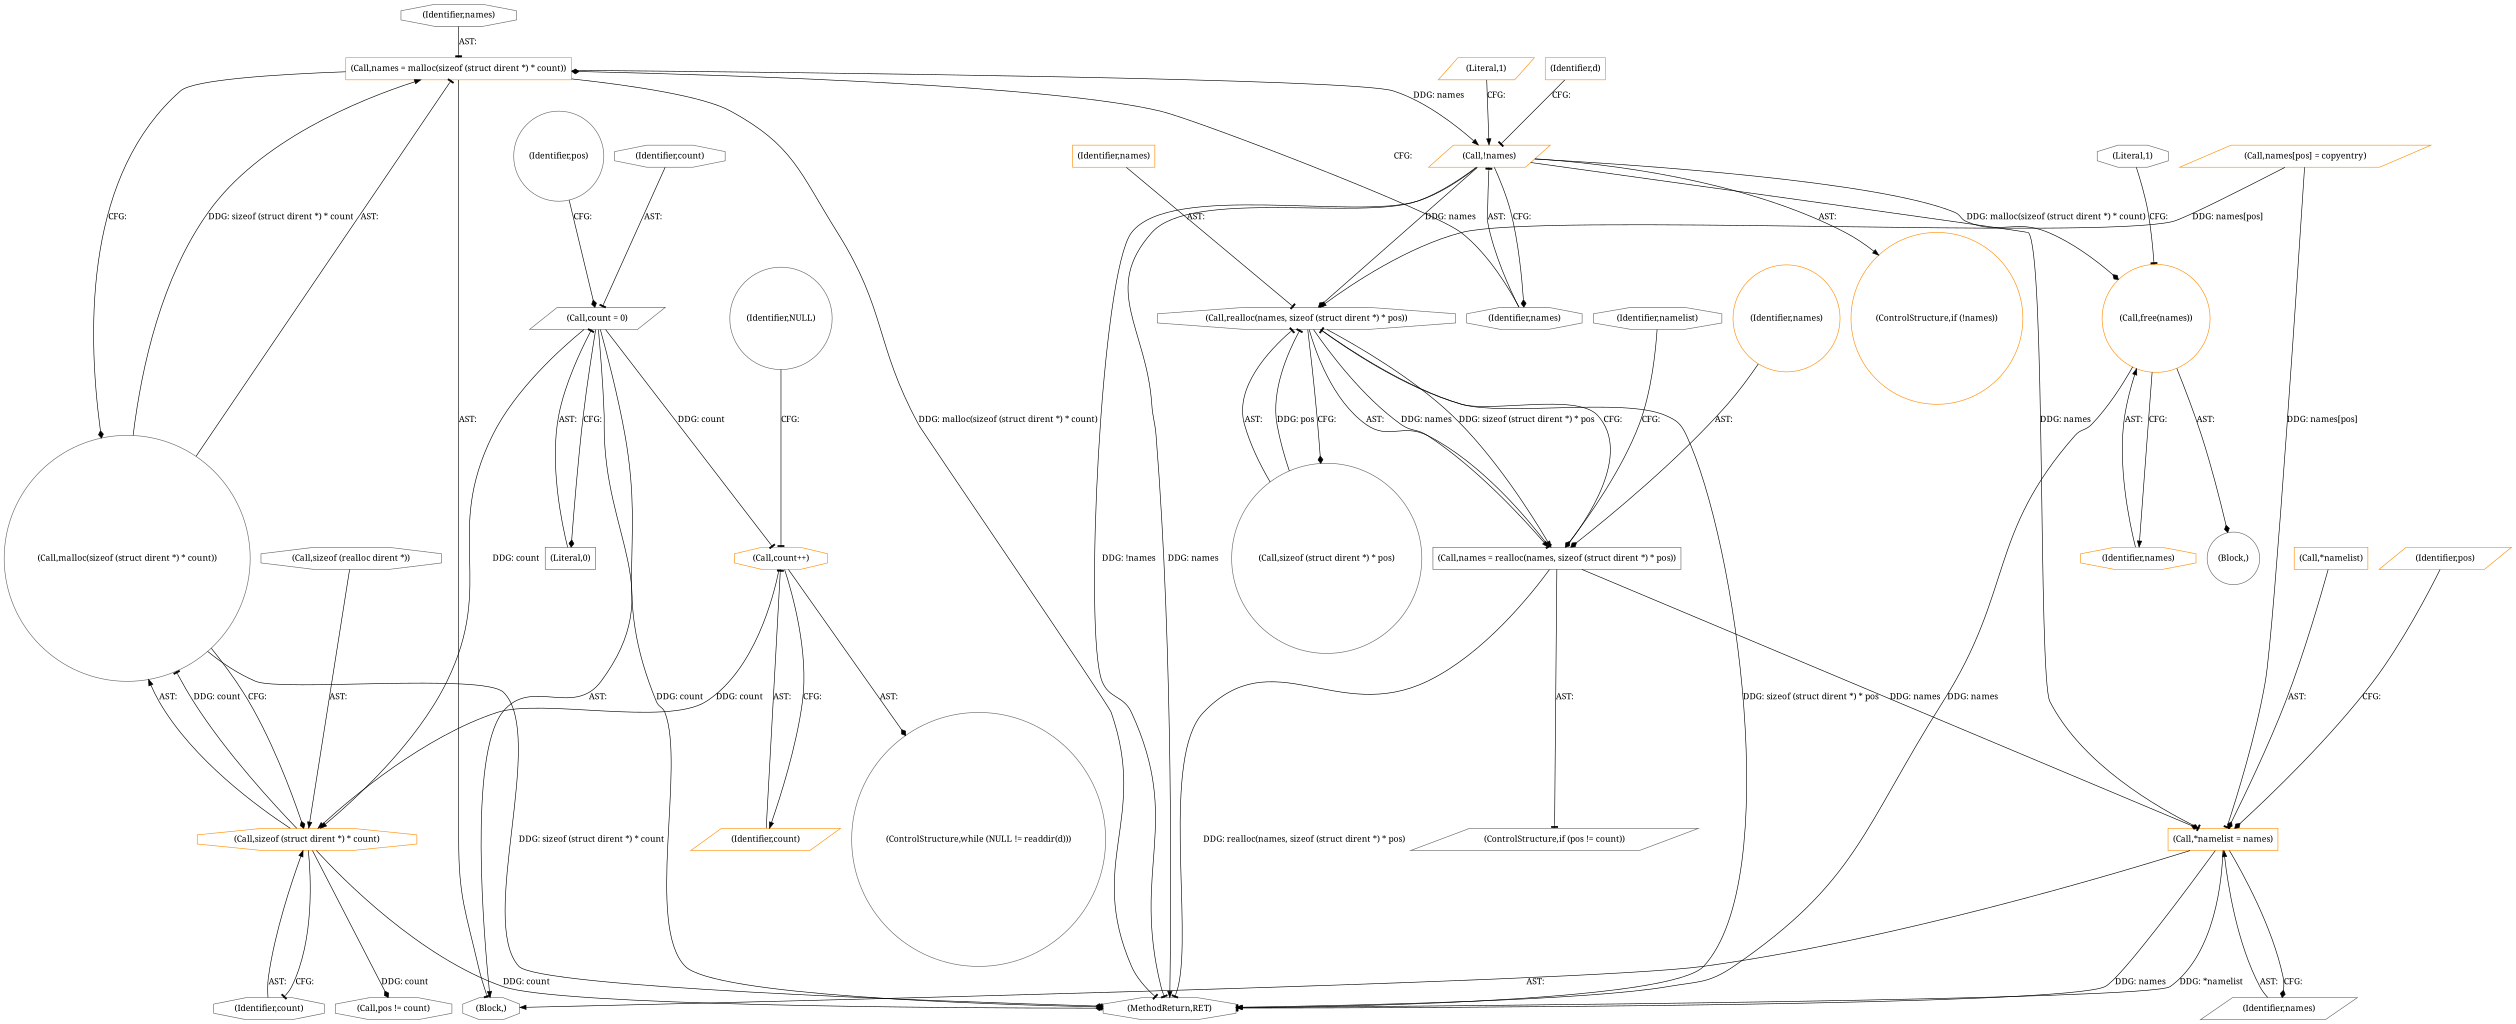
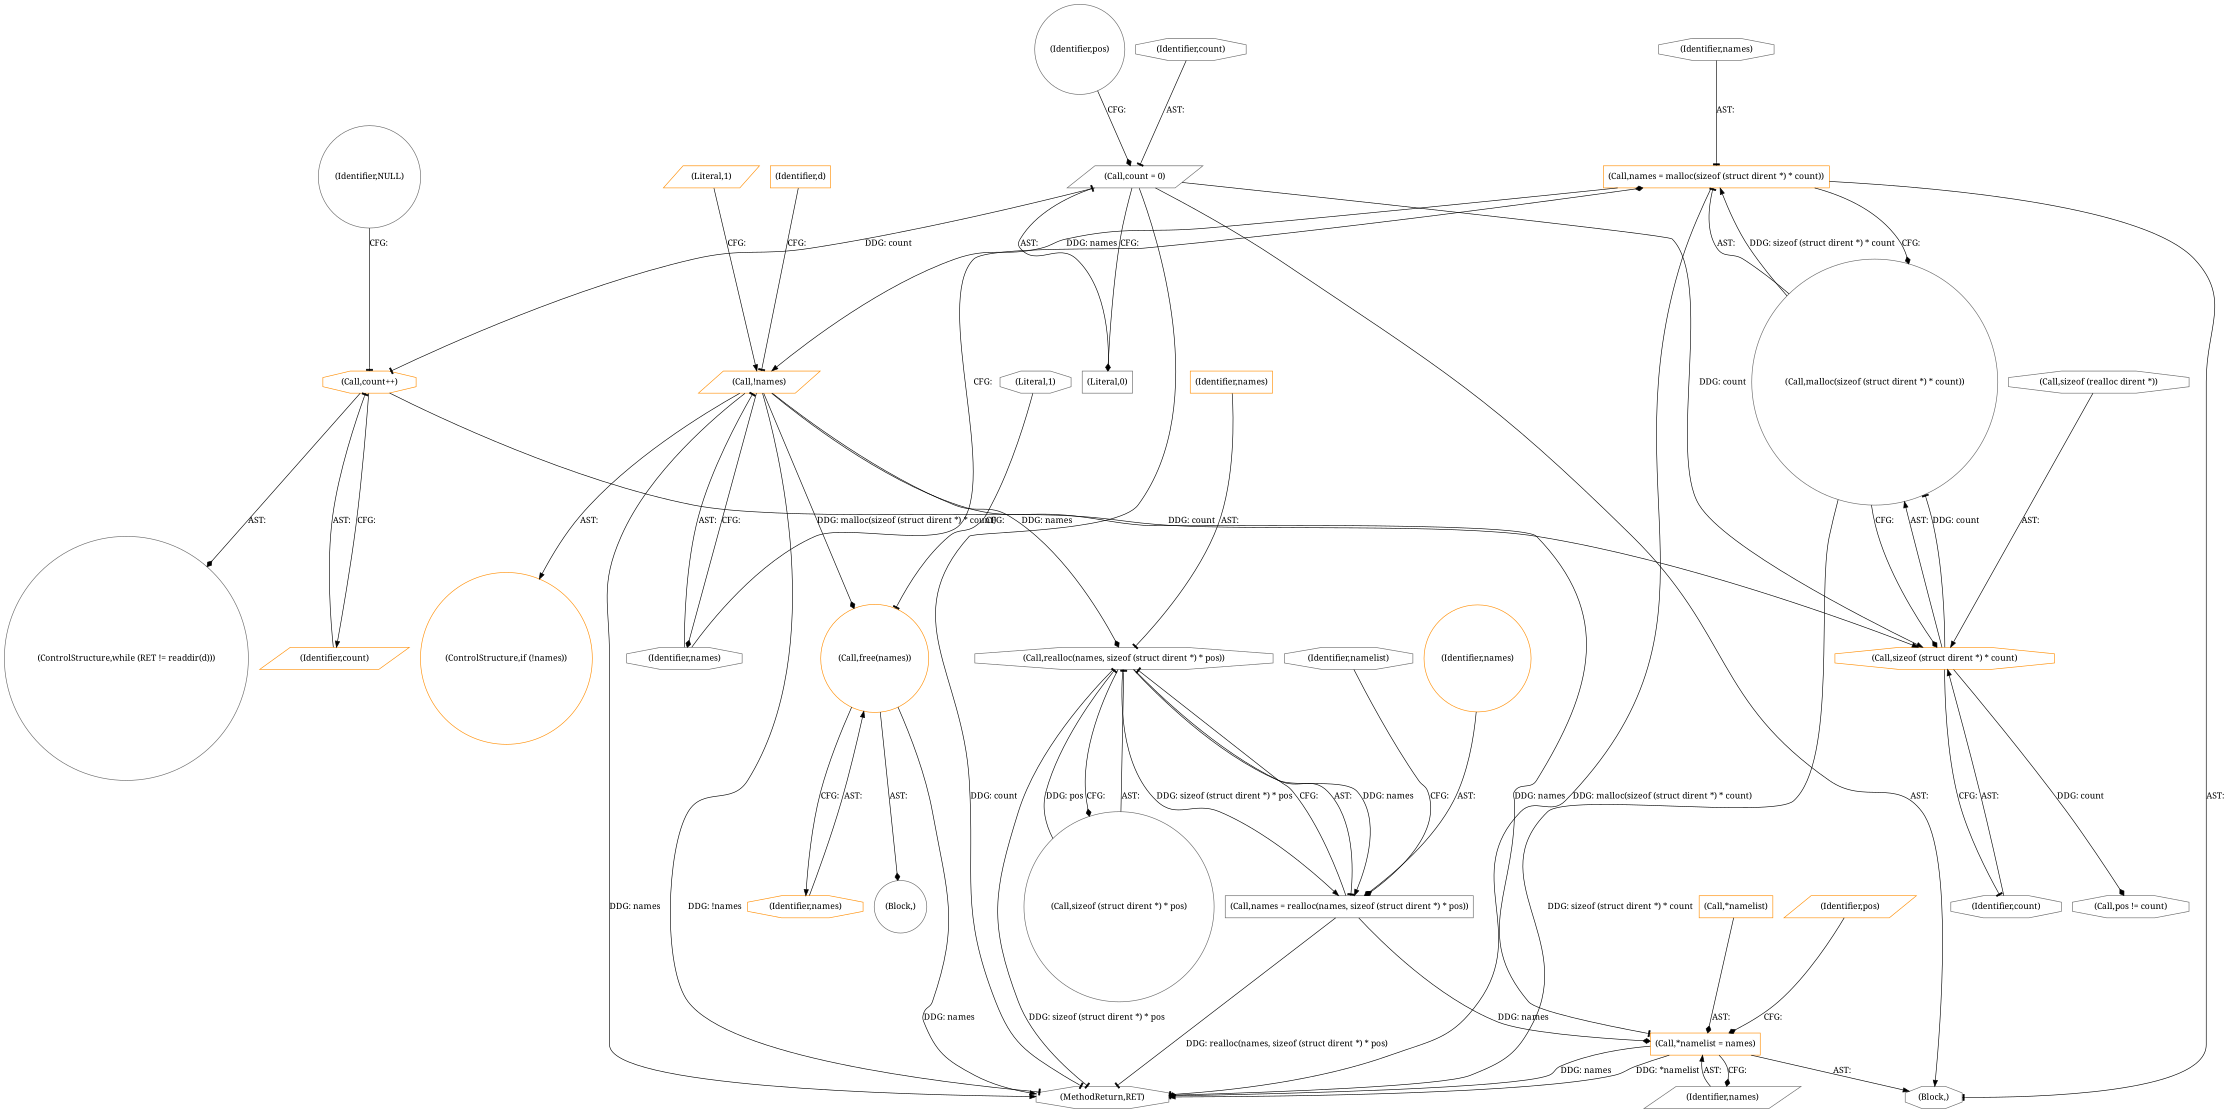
node "(Call,names[pos] = copyentry)": removed
node "(ControlStructure,while (NULL != readdir(d)))": label "(ControlStructure,while (NULL != readdir(d)))" -> "(ControlStructure,while (RET != readdir(d)))"
node "(ControlStructure,if (pos != count))": removed
edge "(Call,sizeof (struct dirent *) * count)" -> "(MethodReturn,RET)": removed, label "DDG: count"
